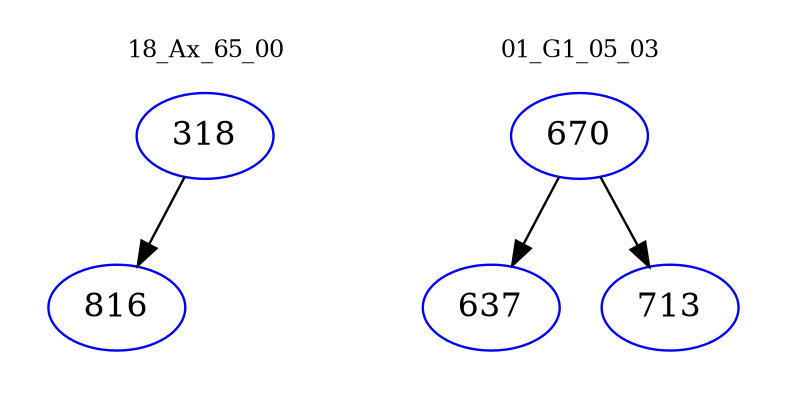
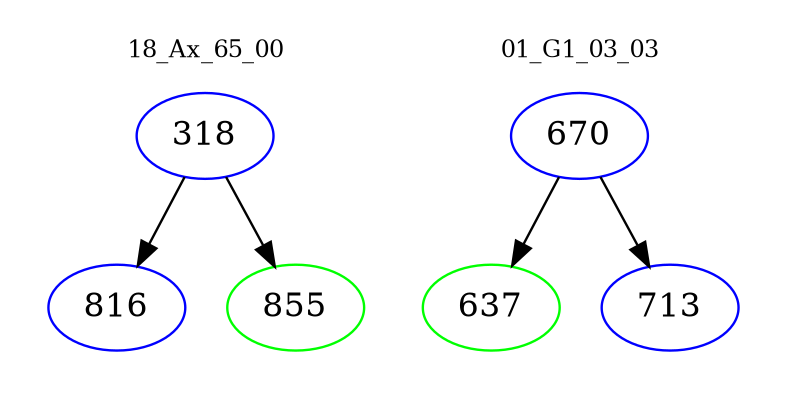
cluster "01_G1_05_03": label "01_G1_05_03" -> "01_G1_03_03"
node "855": added
node "637": color blue -> green
